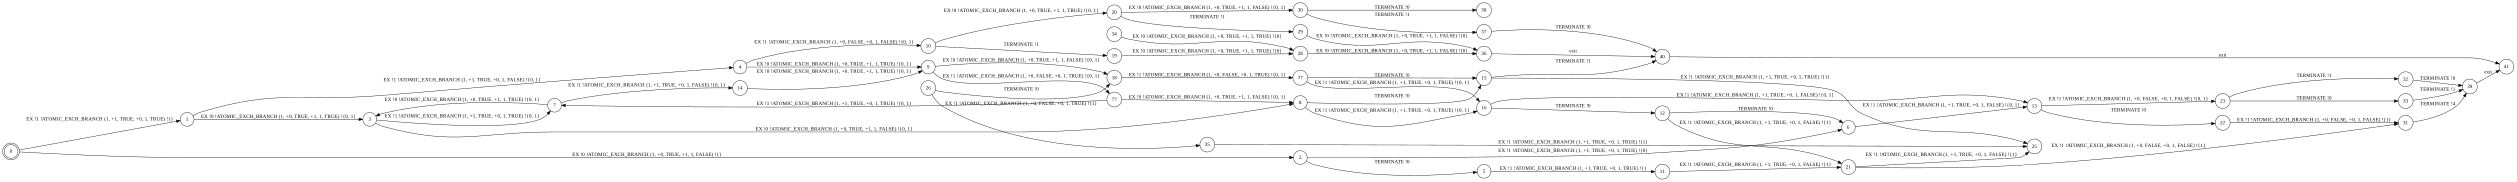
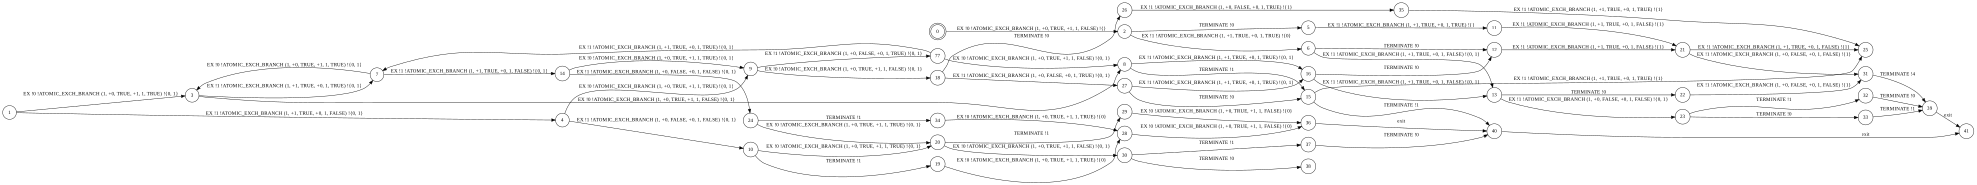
edge "8" -> "15": label "TERMINATE !0" -> "TERMINATE !1"
edge "26" -> "18": reversed
edge "12" -> "6": reversed
node "24": added
edge "0" -> "1": removed, label "EX !1 !ATOMIC_EXCH_BRANCH (1, +1, TRUE, +0, 1, TRUE) !{}"
